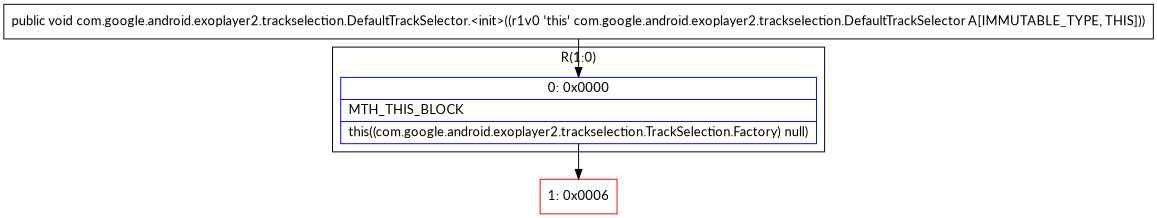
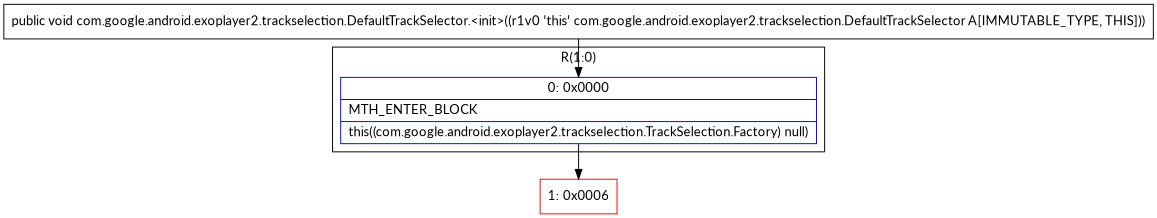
node "0: 0x0000": text "MTH_THIS_BLOCK" -> "MTH_ENTER_BLOCK"
